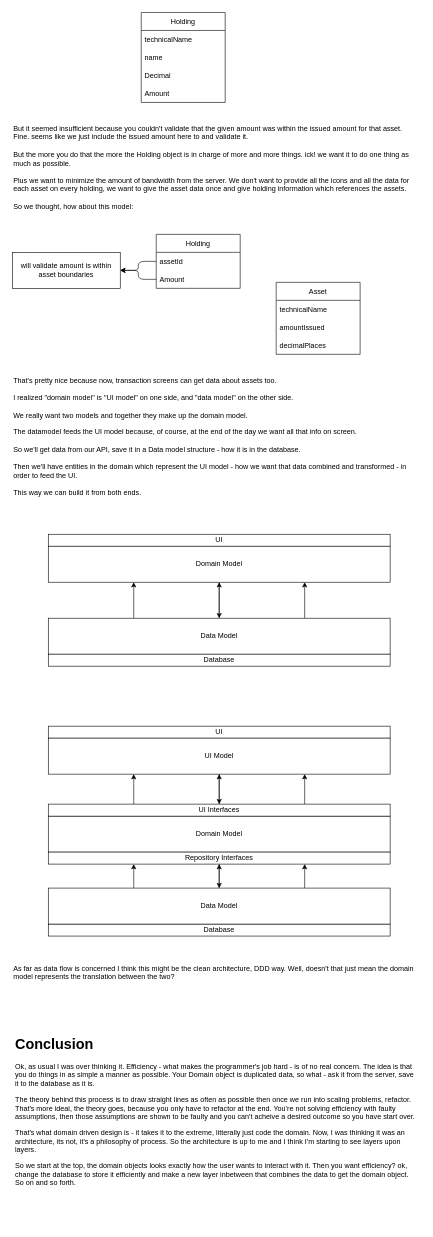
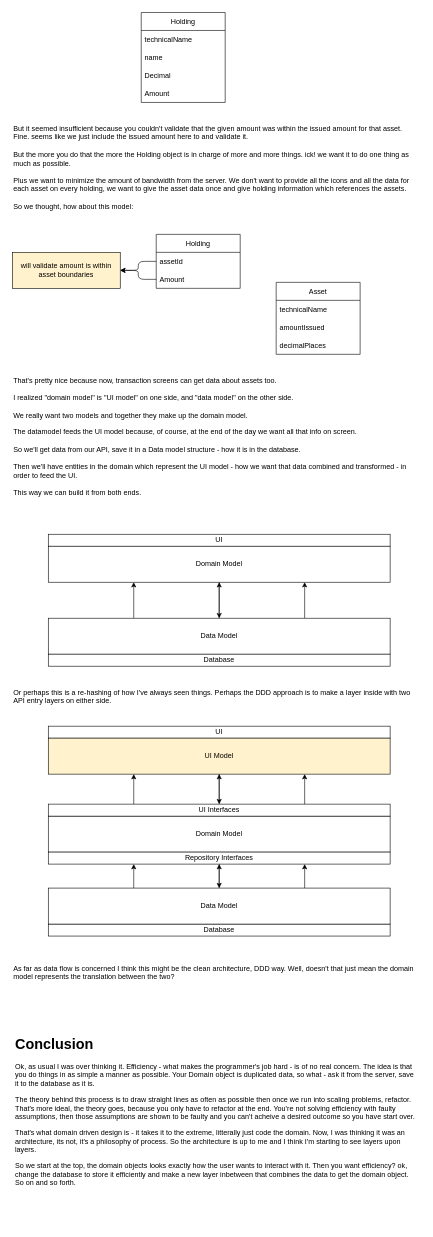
node "will validate amount is within asset boundaries": fillcolor #ffffff -> #fff2cc
node "Or perhaps this is a re-hashing of how I've always seen things. Perhaps the DDD approach is to make a layer inside with two API entry layers on either side.": added
node "UI Model": fillcolor #ffffff -> #fff2cc
